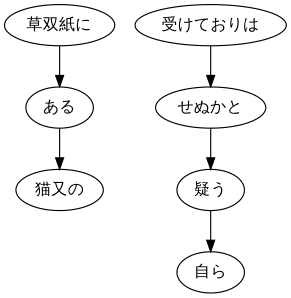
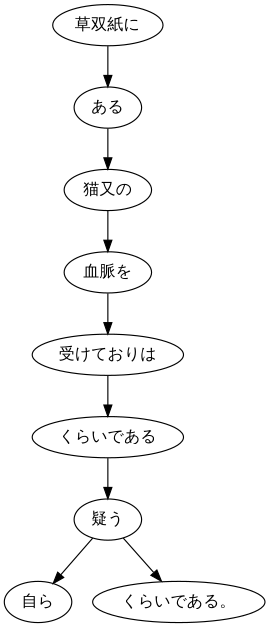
node "せぬかと": label "せぬかと" -> "くらいである"
node "血脈を": added
node "くらいである。": added
